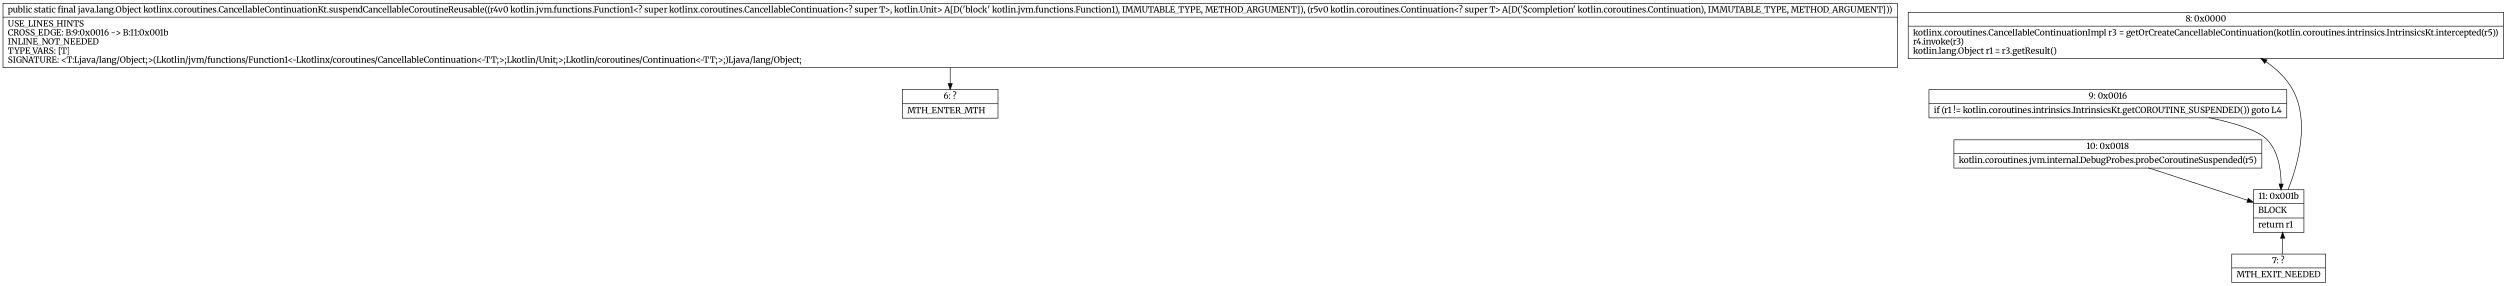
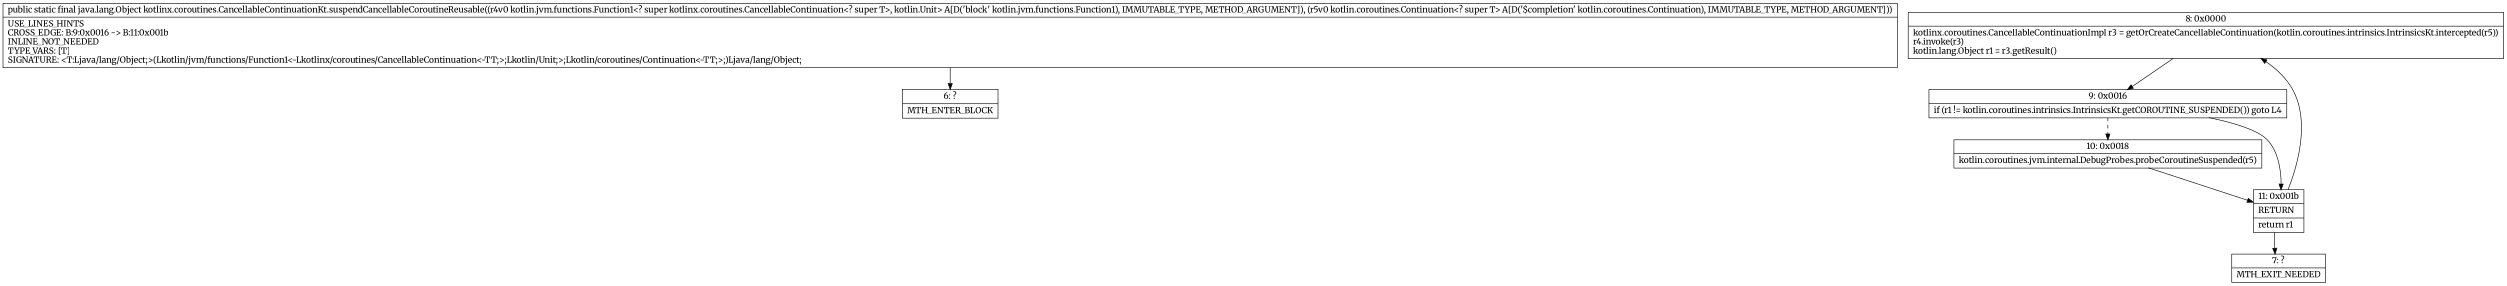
edge "8: 0x0000" -> "9: 0x0016": added
node "6: ?": text "MTH_ENTER_MTH" -> "MTH_ENTER_BLOCK"
edge "9: 0x0016" -> "10: 0x0018": added
node "11: 0x001b": text "BLOCK" -> "RETURN"
edge "7: ?" -> "11: 0x001b": reversed
